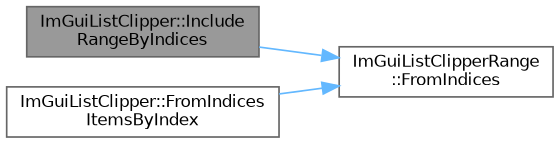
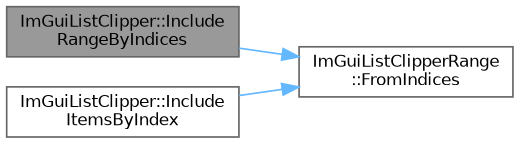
node "ImGuiListClipper::FromIndices ItemsByIndex": label "ImGuiListClipper::FromIndices ItemsByIndex" -> "ImGuiListClipper::Include ItemsByIndex"
